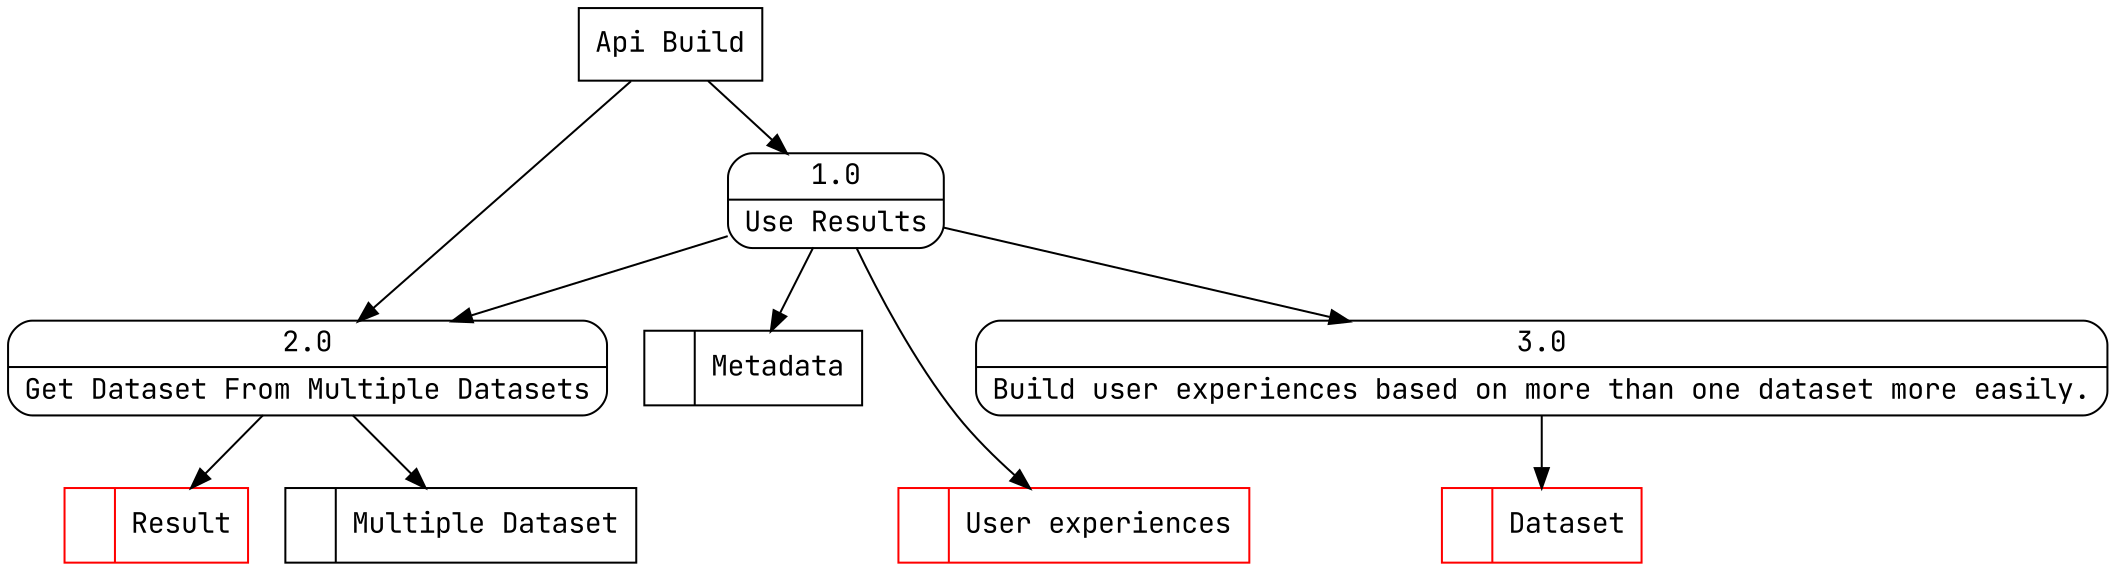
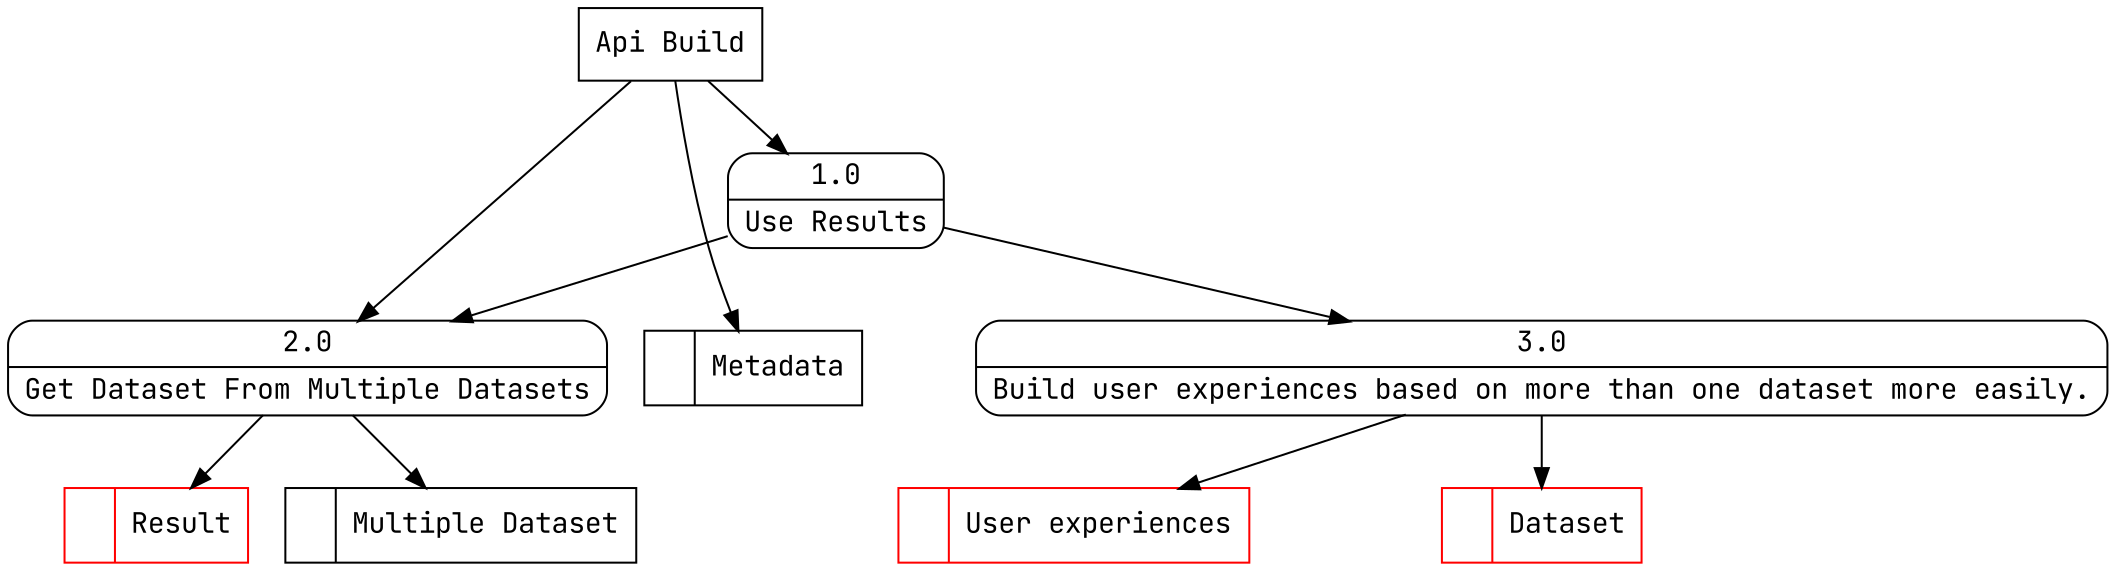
edge "1.0" -> "Metadata": now "Api Build" -> "Metadata"
edge "1.0" -> "User experiences": now "3.0" -> "User experiences"
